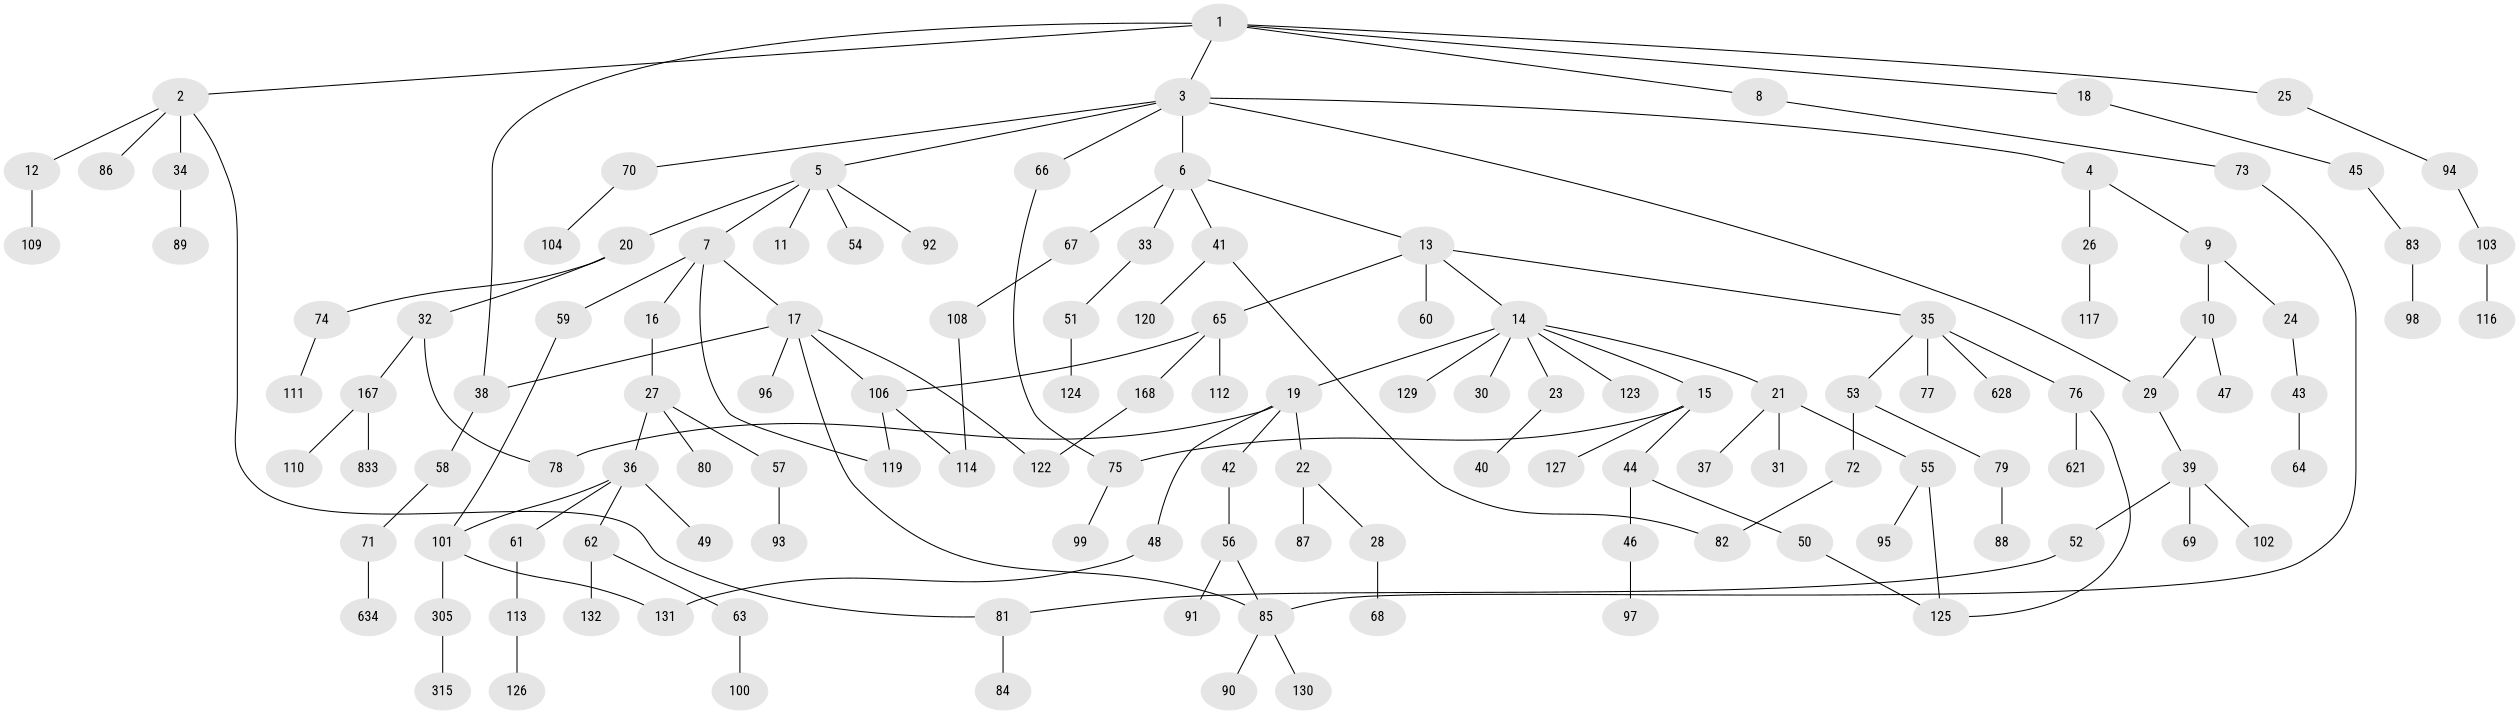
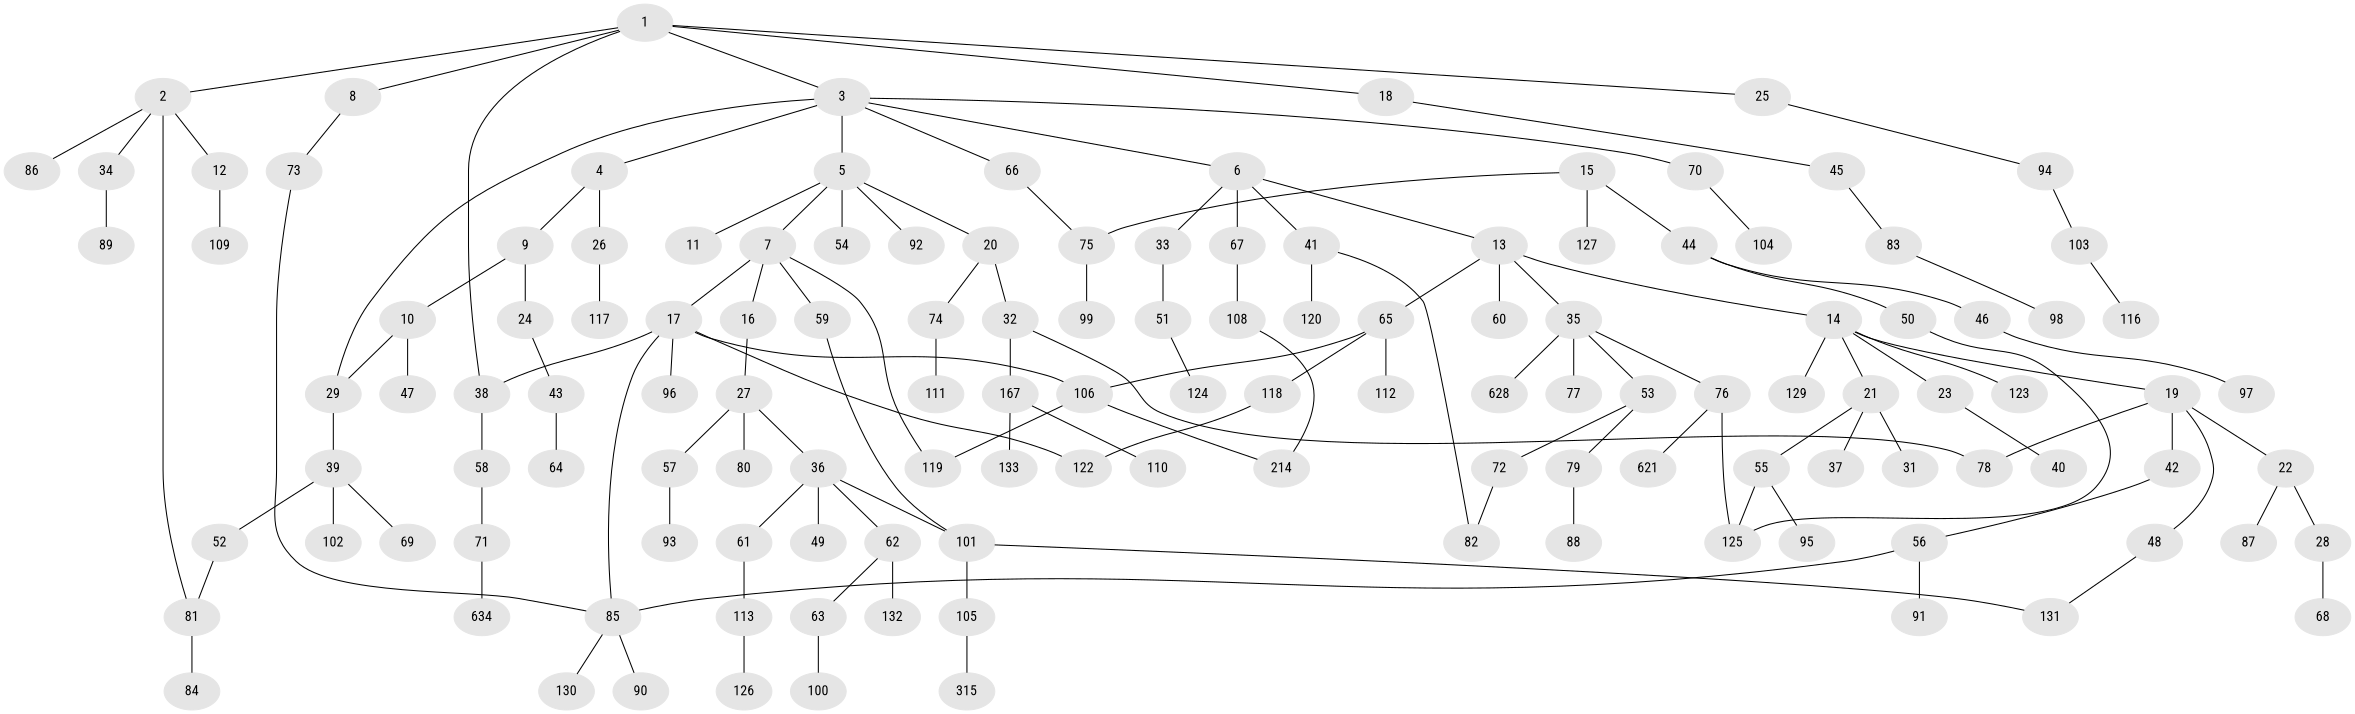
edge "14" -- "15": removed
node "168": label "168" -> "118"
node "30": removed
node "833": label "833" -> "133"
node "114": label "114" -> "214"
node "305": label "305" -> "105"
